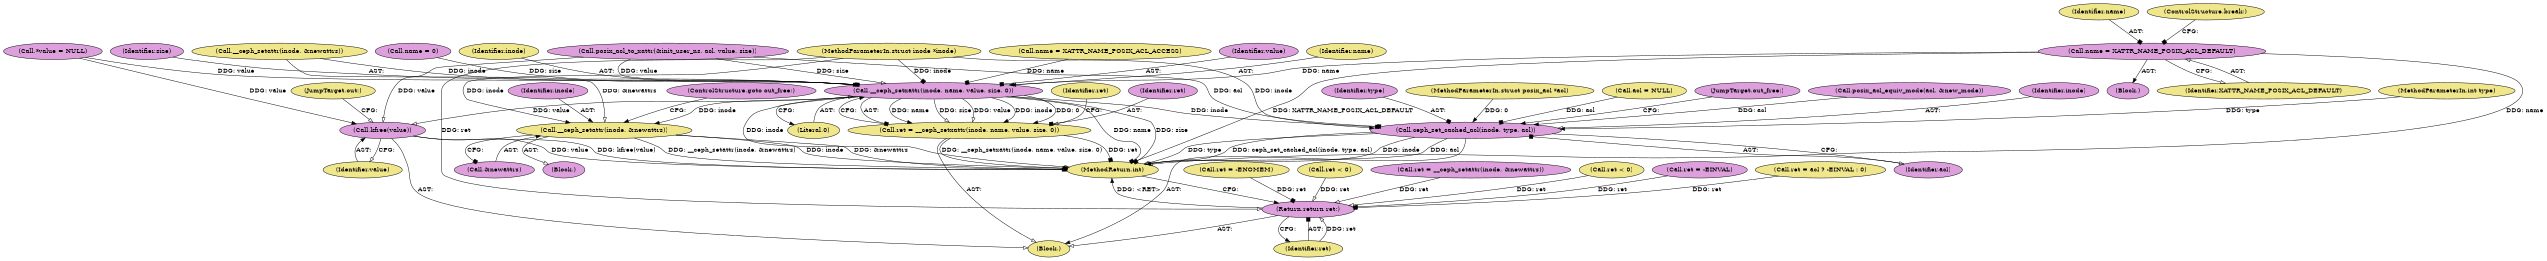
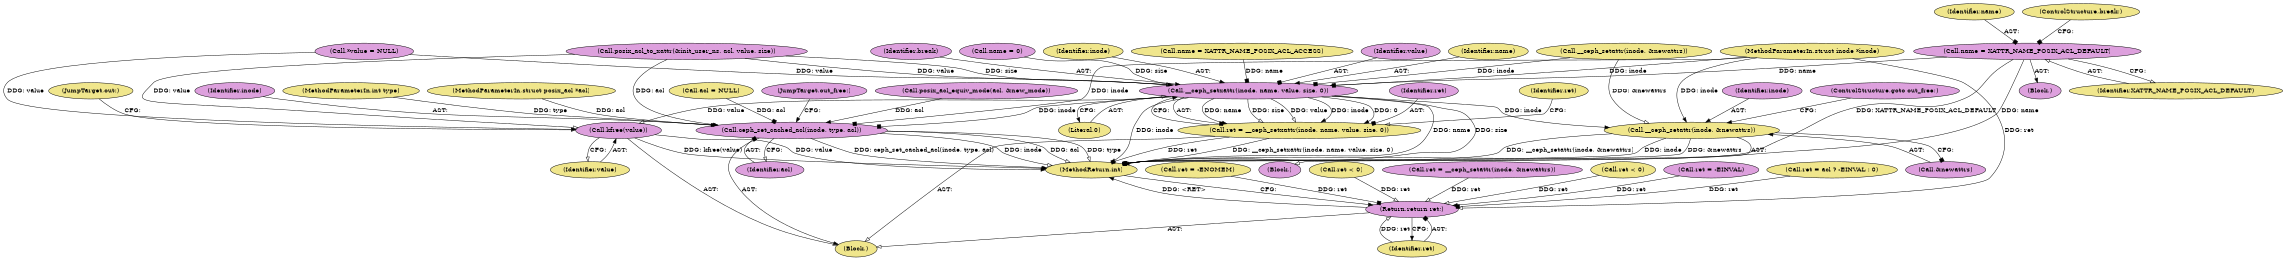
node "(Identifier,size)": label "(Identifier,size)" -> "(Identifier,break)"
node "(Identifier,type)": removed
edge "(MethodParameterIn,struct posix_acl *acl)" -> "(Call,ceph_set_cached_acl(inode, type, acl))": label "DDG: 0" -> "DDG: acl"
